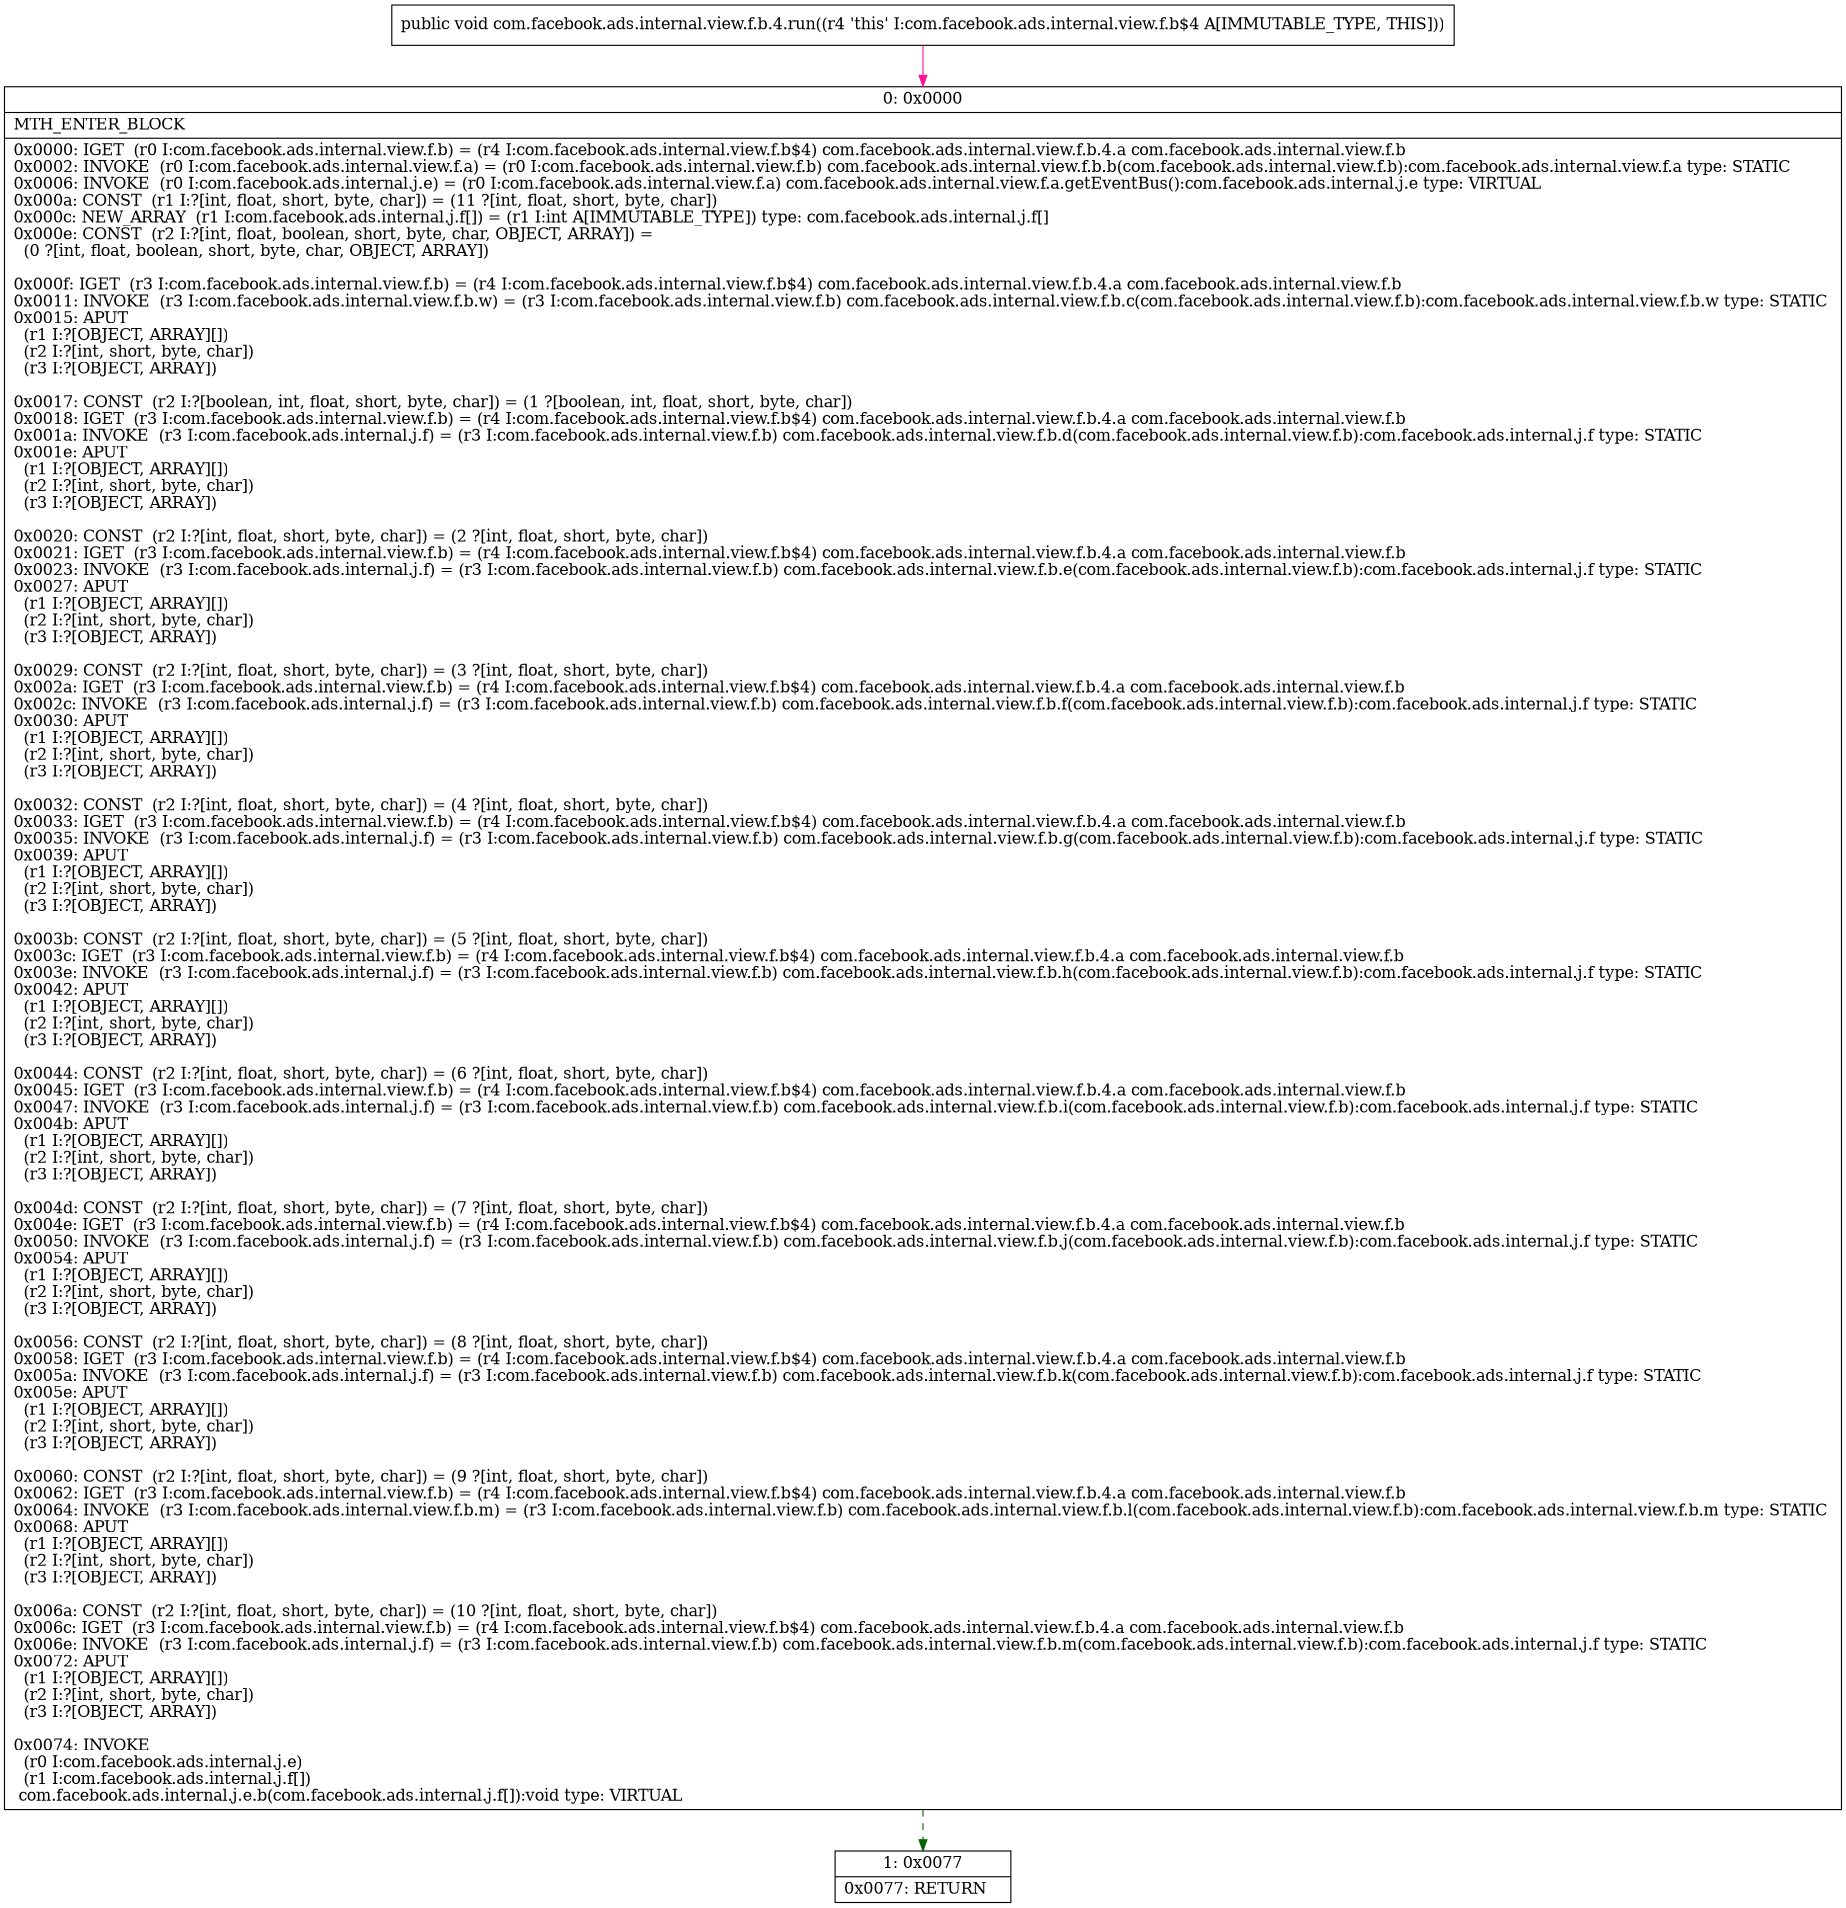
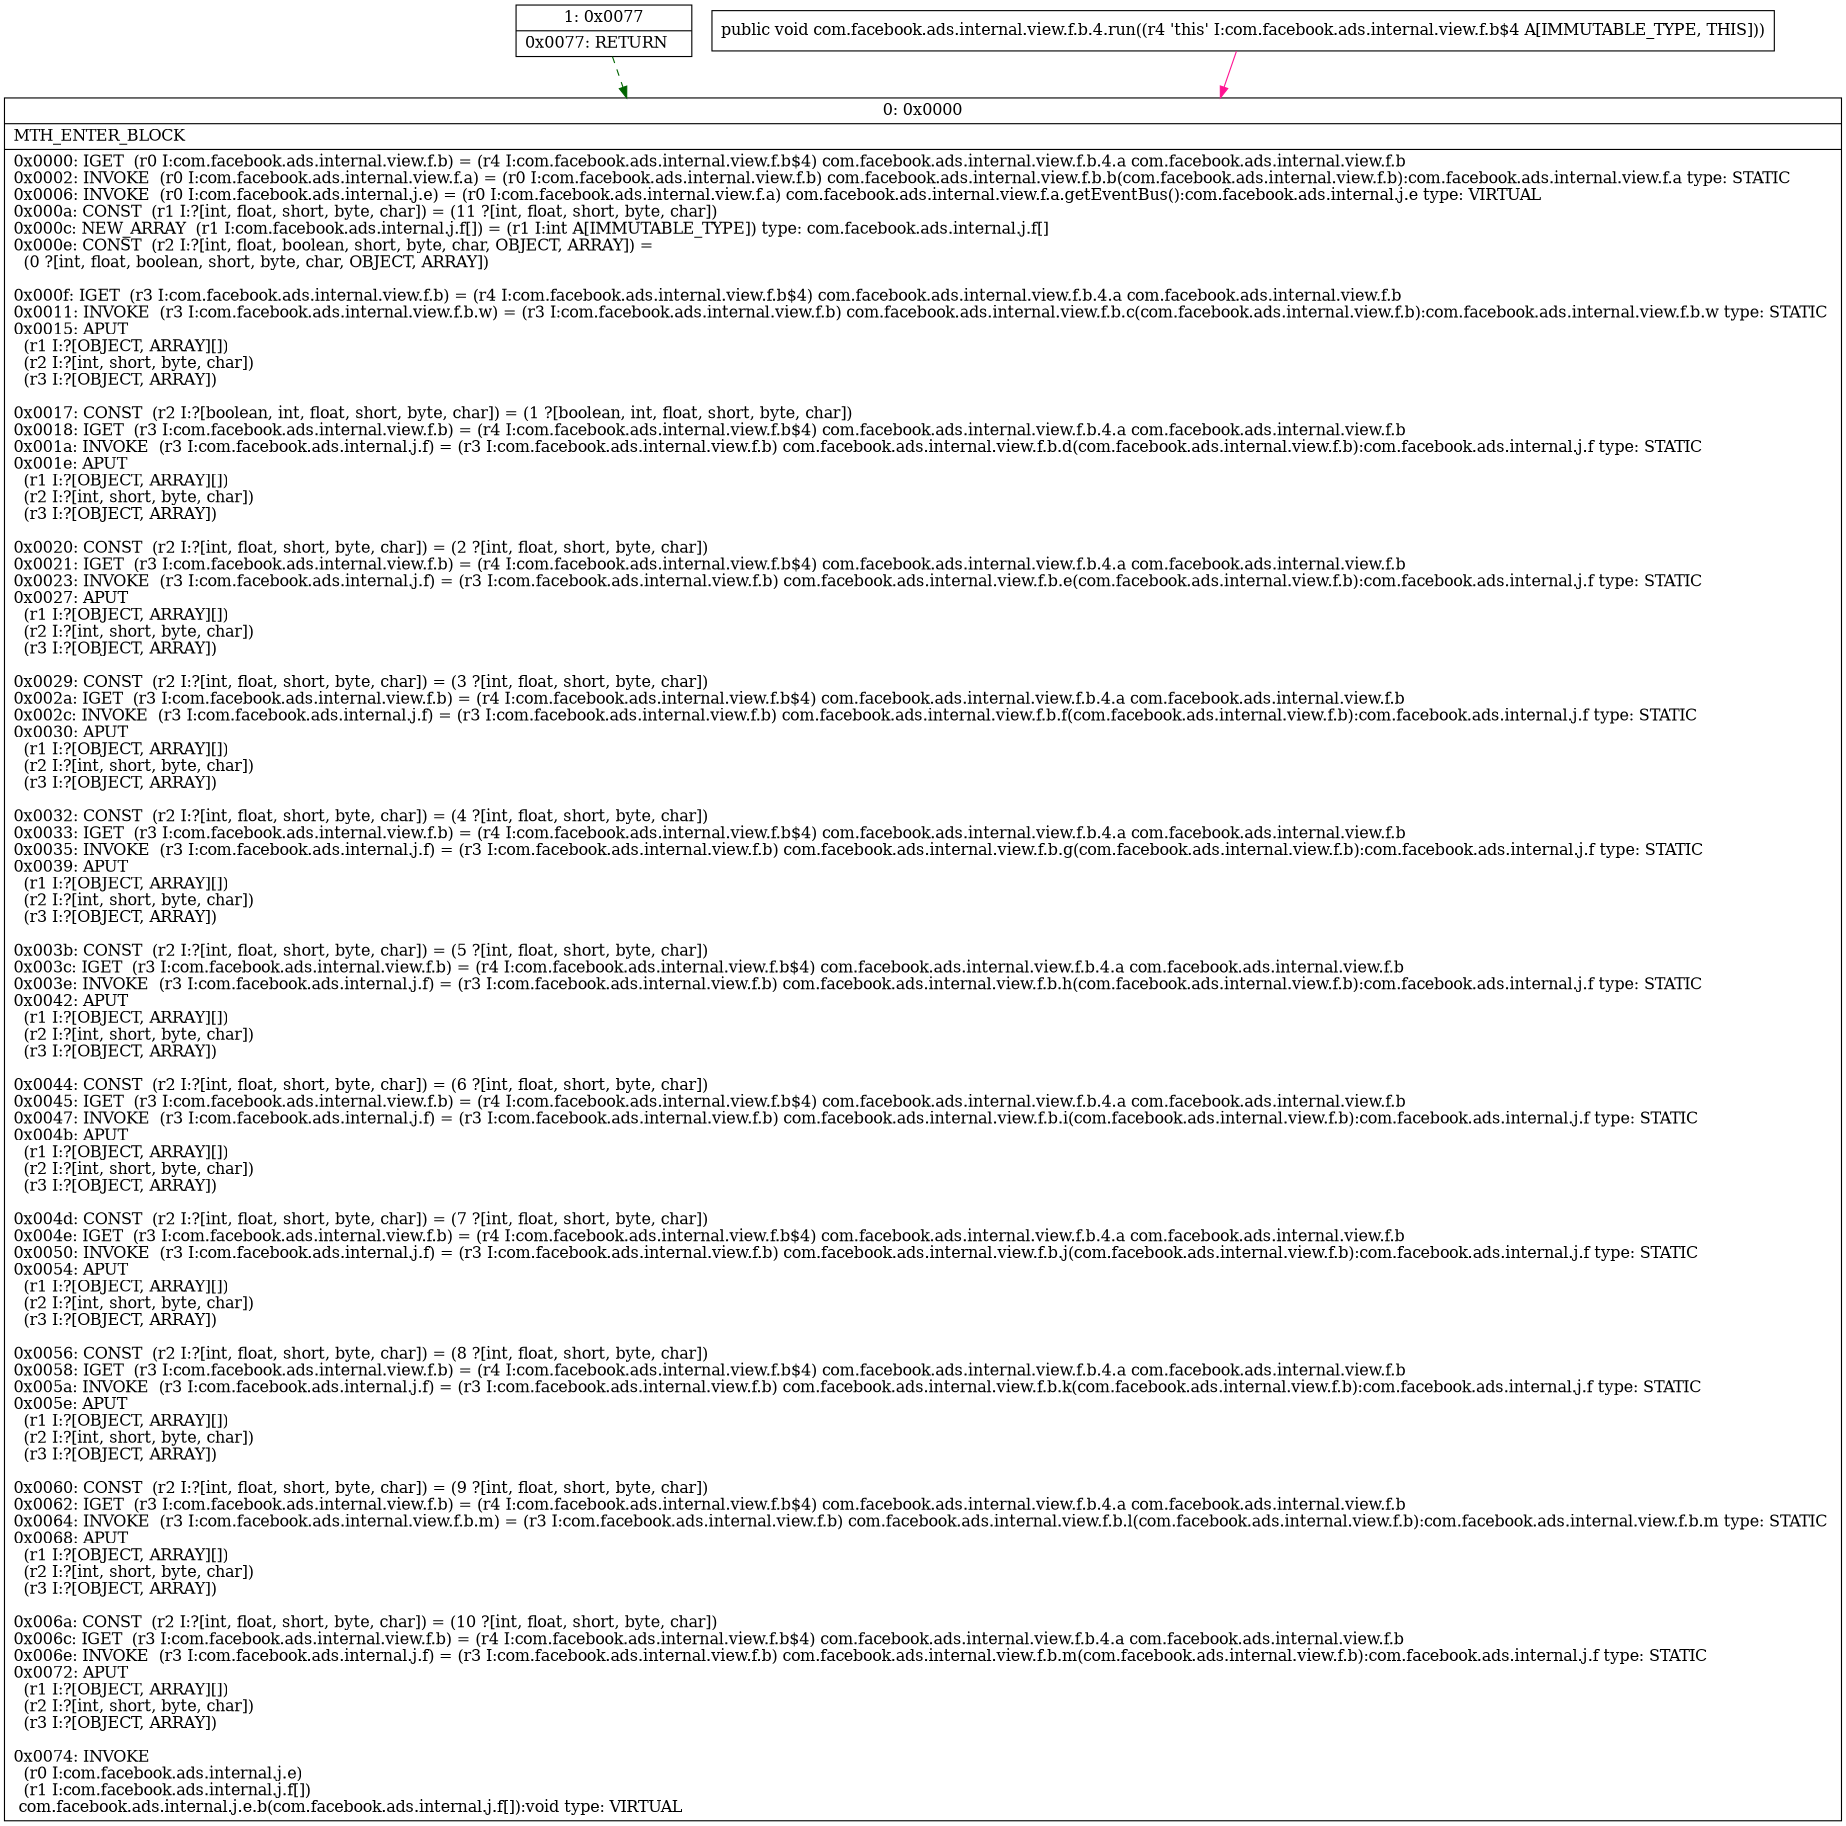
edge "0: 0x0000" -> "1: 0x0077": reversed
